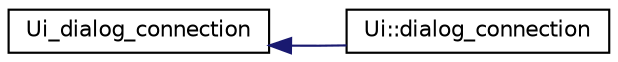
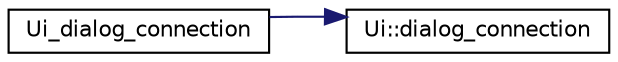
edge "Ui::dialog_connection" -> "Ui_dialog_connection": reversed
